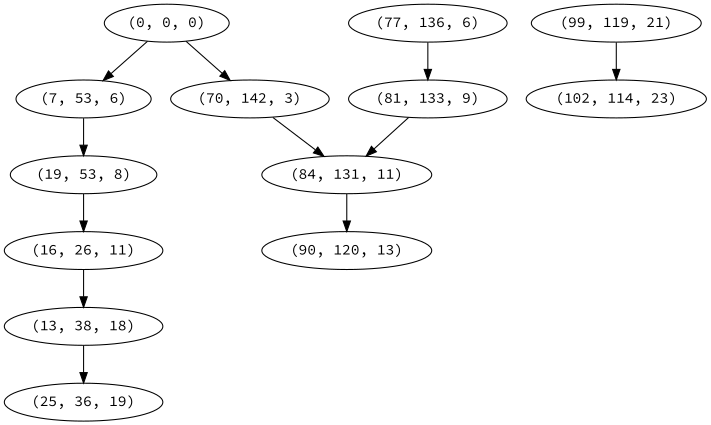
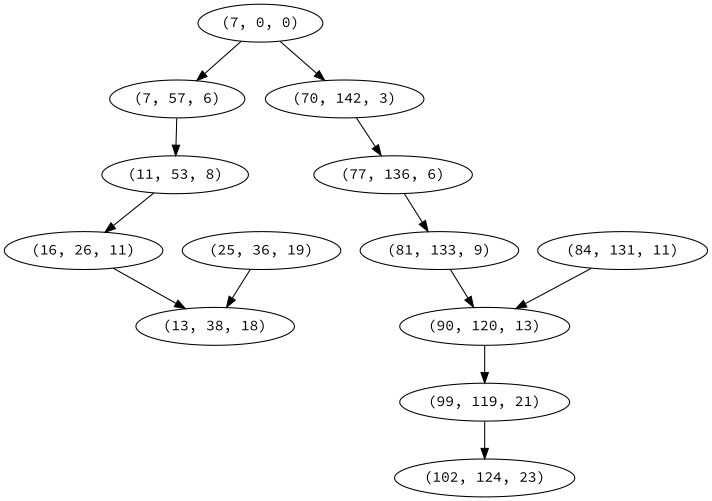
node "(0, 0, 0)": label "(0, 0, 0)" -> "(7, 0, 0)"
node "(7, 53, 6)": label "(7, 53, 6)" -> "(7, 57, 6)"
node "(102, 114, 23)": label "(102, 114, 23)" -> "(102, 124, 23)"
edge "(81, 133, 9)" -> "(84, 131, 11)": now "(81, 133, 9)" -> "(90, 120, 13)"
edge "(70, 142, 3)" -> "(84, 131, 11)": now "(70, 142, 3)" -> "(77, 136, 6)"
node "(19, 53, 8)": label "(19, 53, 8)" -> "(11, 53, 8)"
edge "(13, 38, 18)" -> "(25, 36, 19)": reversed
edge "(90, 120, 13)" -> "(99, 119, 21)": added
